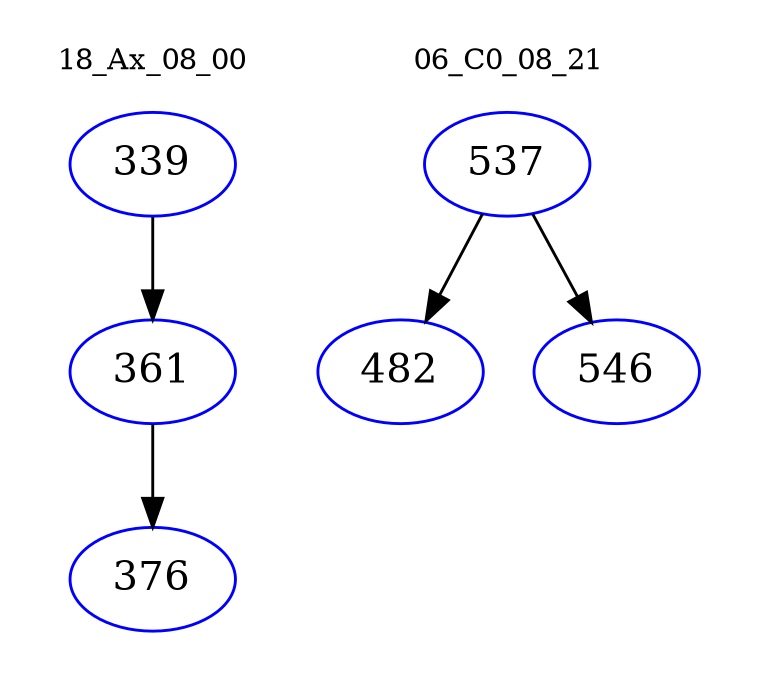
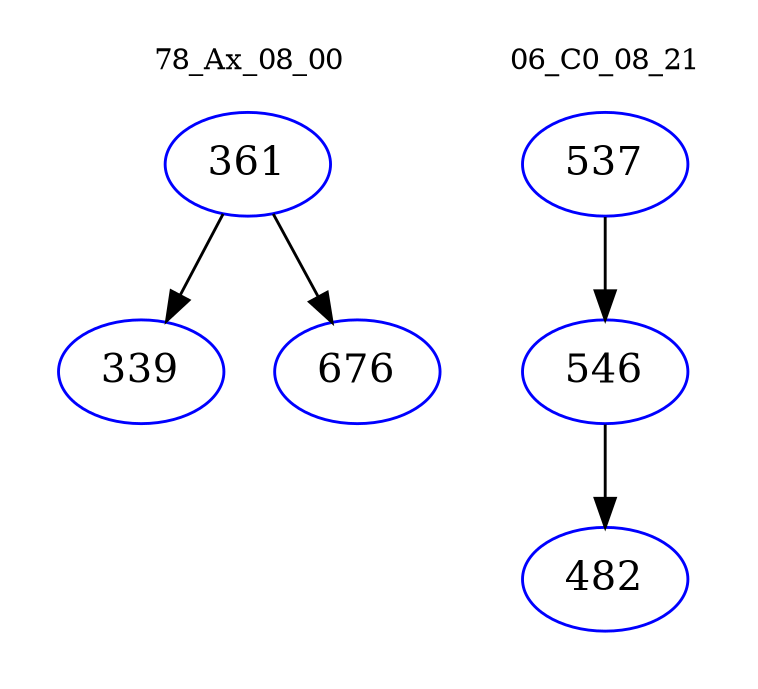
cluster "18_Ax_08_00": label "18_Ax_08_00" -> "78_Ax_08_00"
edge "339" -> "361": reversed
edge "537" -> "482": now "546" -> "482"
node "376": label "376" -> "676"
